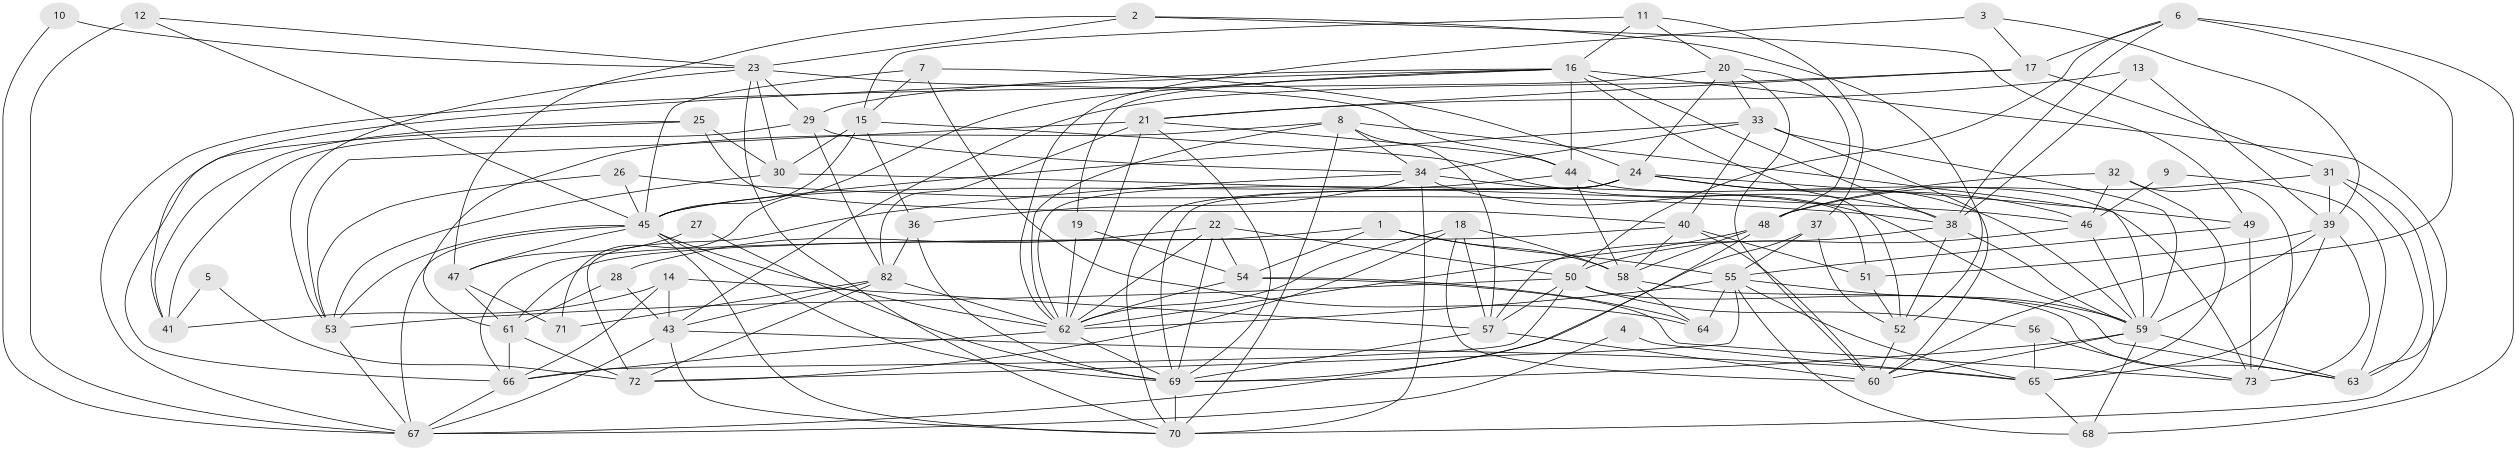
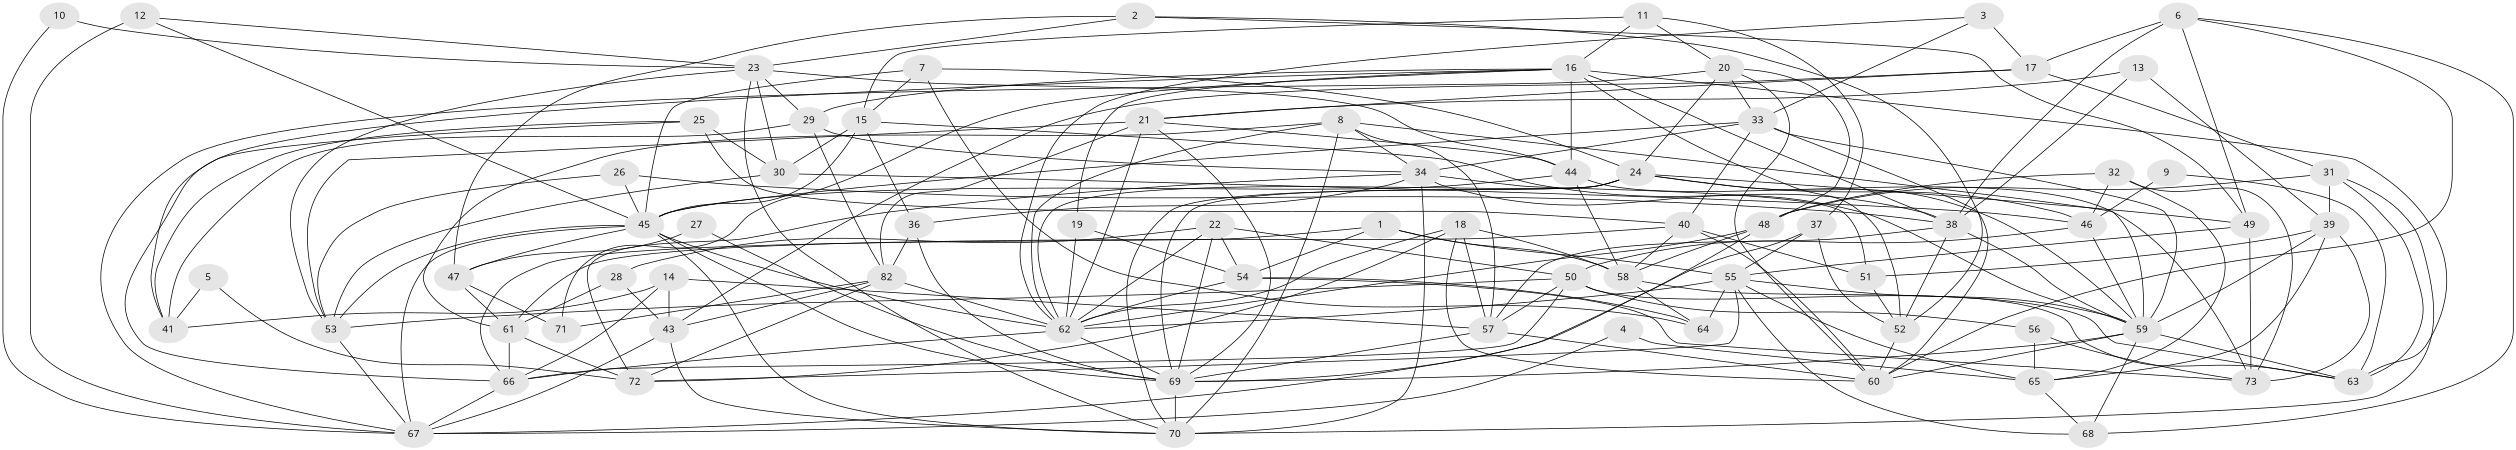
edge "3" -- "39": now "3" -- "33"
edge "6" -- "50": now "6" -- "49"
edge "43" -- "65": removed
